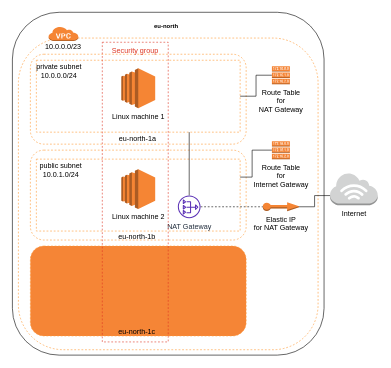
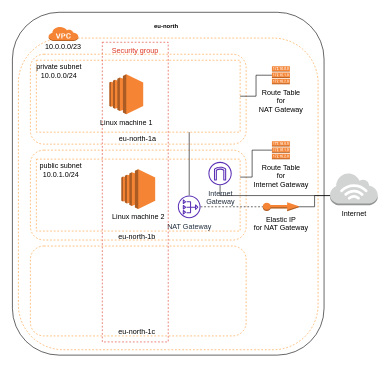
node "Linux machine 1": moved (138, 88) -> (126, 94)
node "Internet Gateway": added
edge "Internet Gateway" -- "Internet": added
node "eu-north-1c": fillcolor #f58536 -> #ffffff
